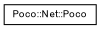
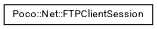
node "Poco::Net::Poco": label "Poco::Net::Poco" -> "Poco::Net::FTPClientSession"
